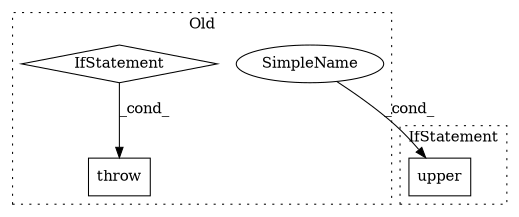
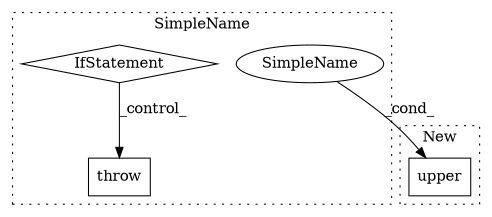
cluster "Old": label "Old" -> "SimpleName"
edge "IfStatement" -> "throw": label "_cond_" -> "_control_"
cluster "IfStatement": label "IfStatement" -> "New"
